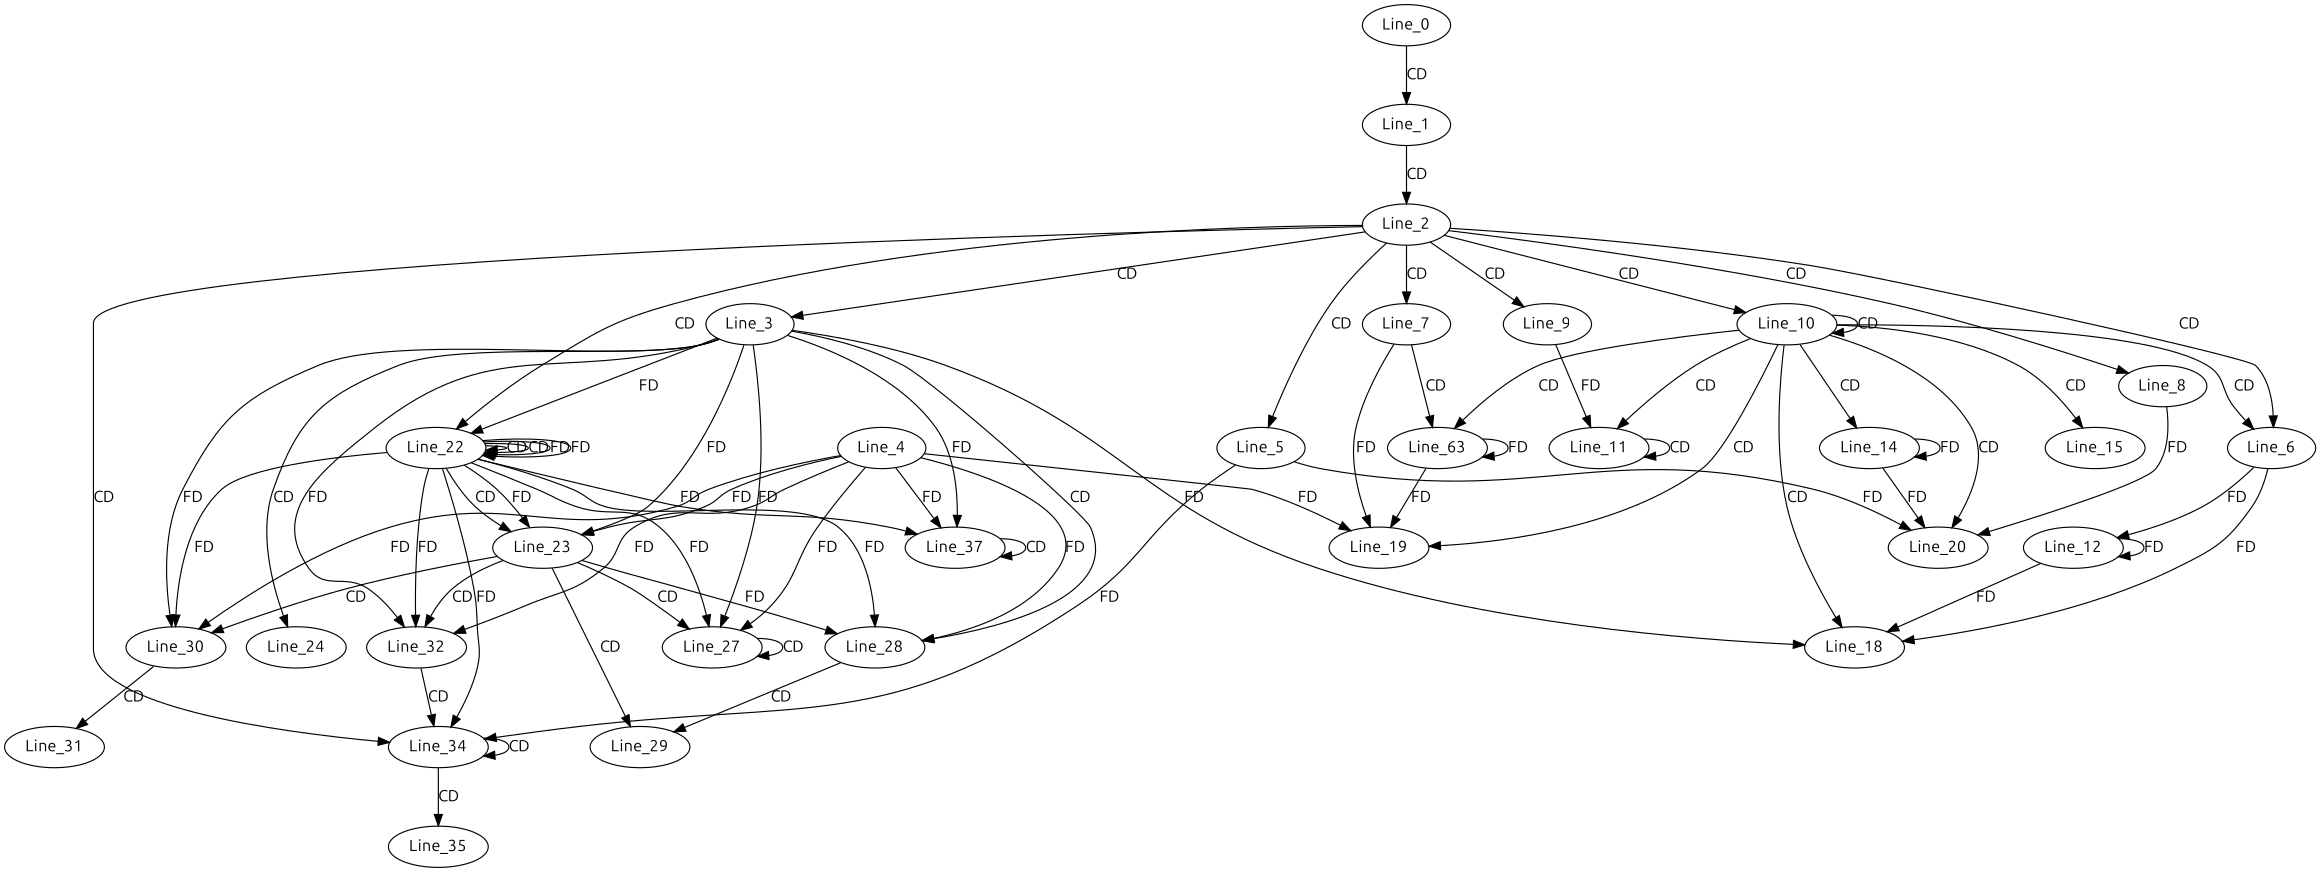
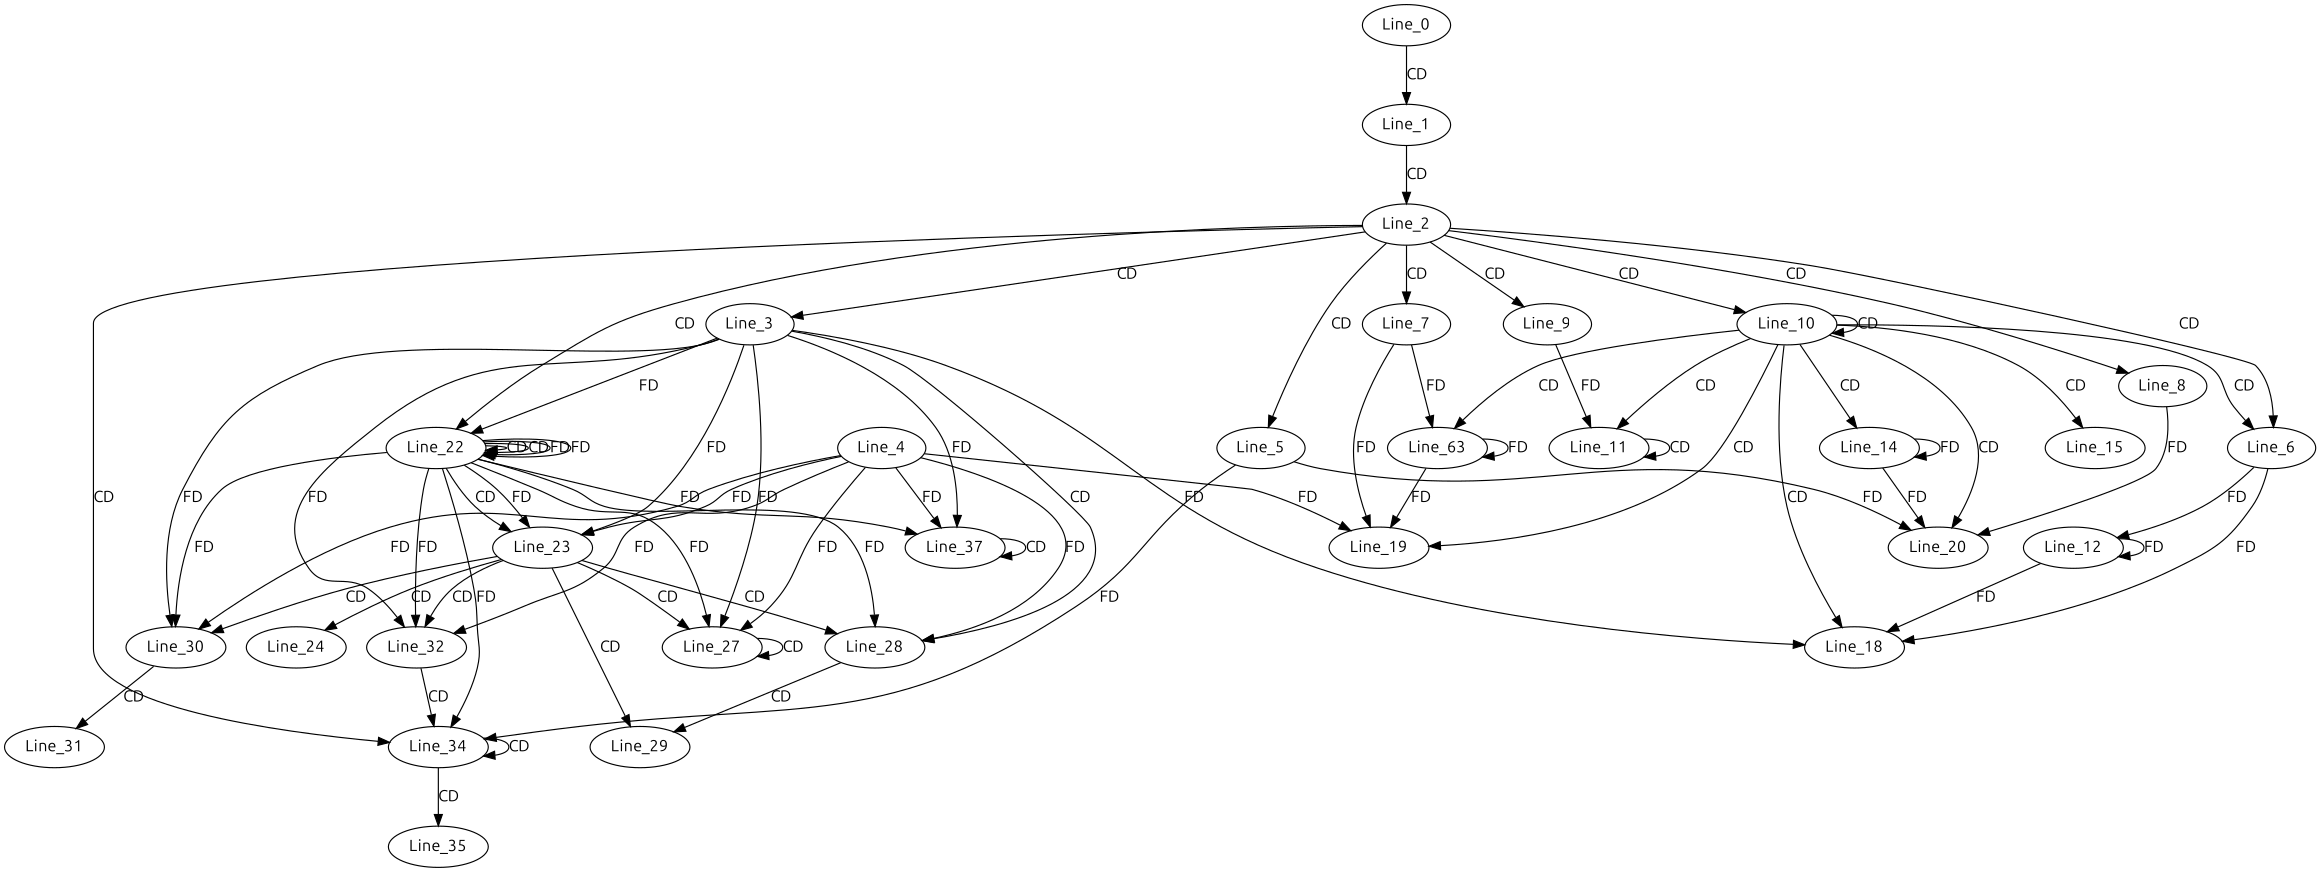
edge "Line_3" -> "Line_24": now "Line_23" -> "Line_24"
edge "Line_7" -> "Line_63": label "CD" -> "FD"
edge "Line_23" -> "Line_28": label "FD" -> "CD"
